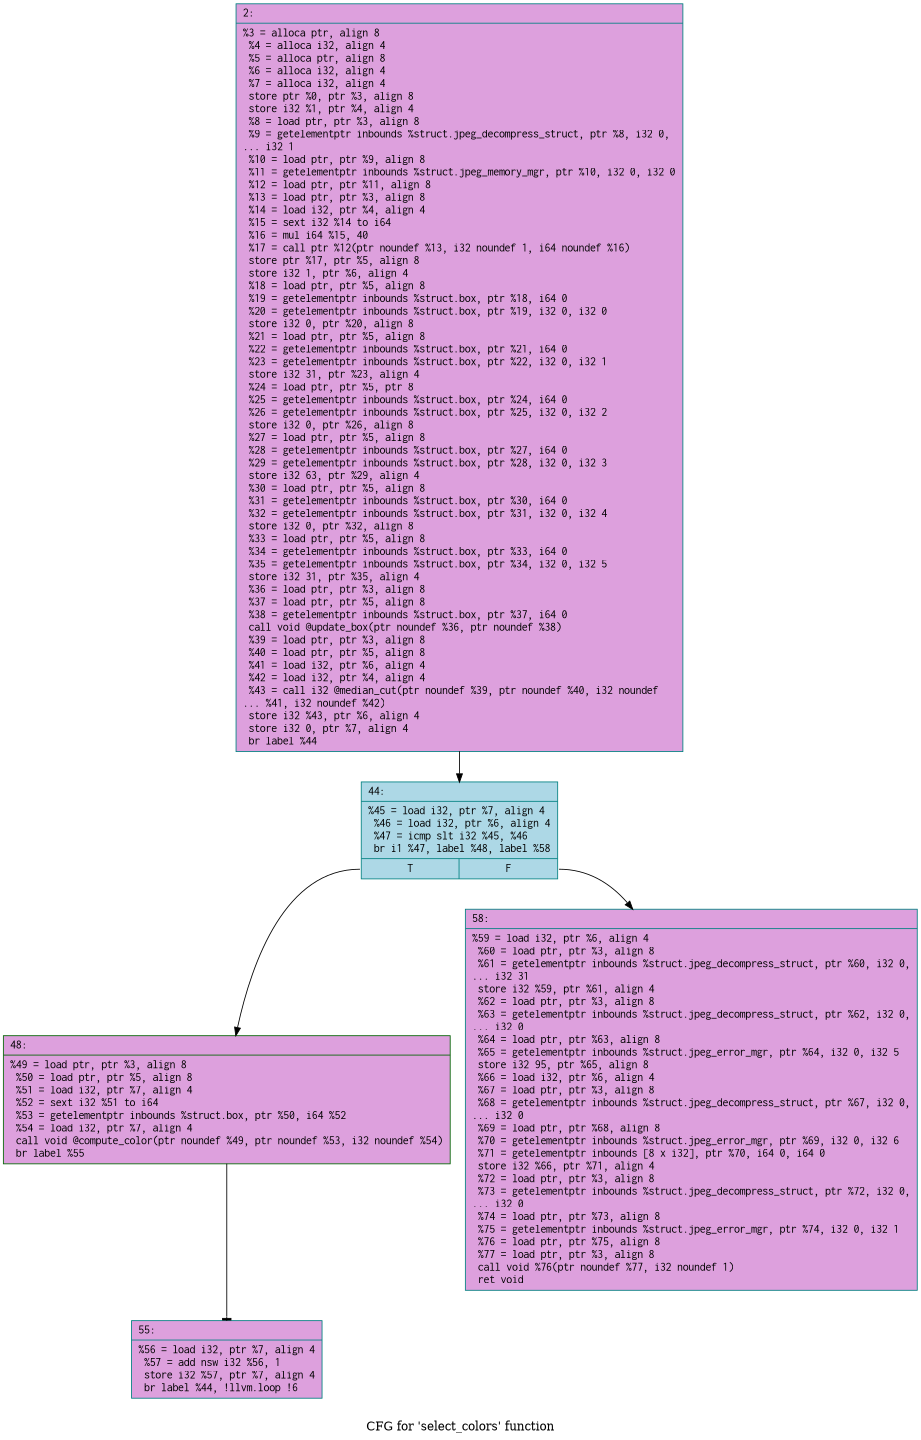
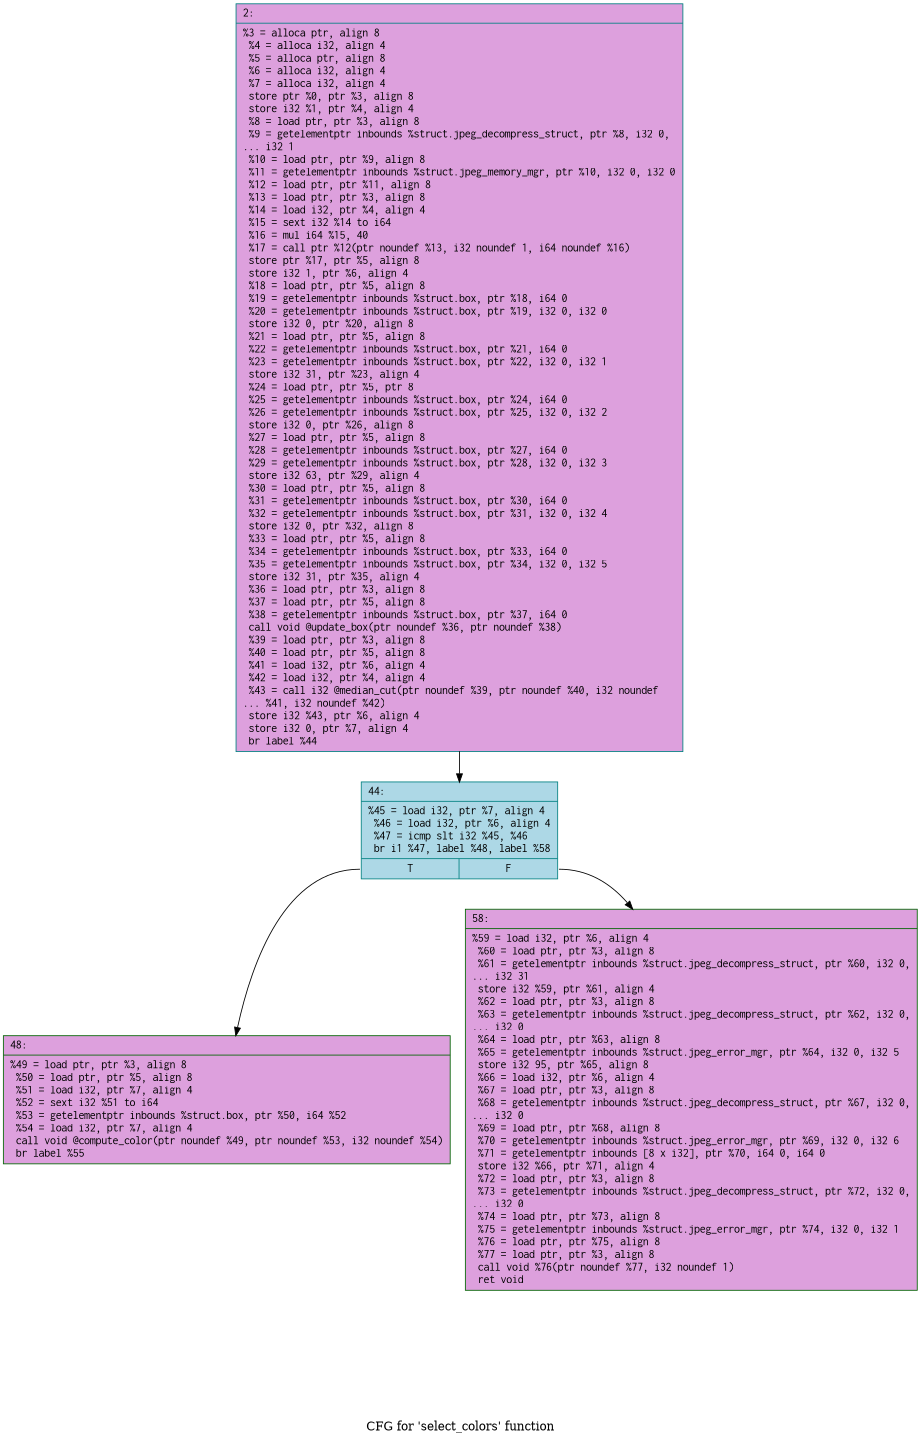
node "58:": color teal -> darkgreen
node "55:": removed
